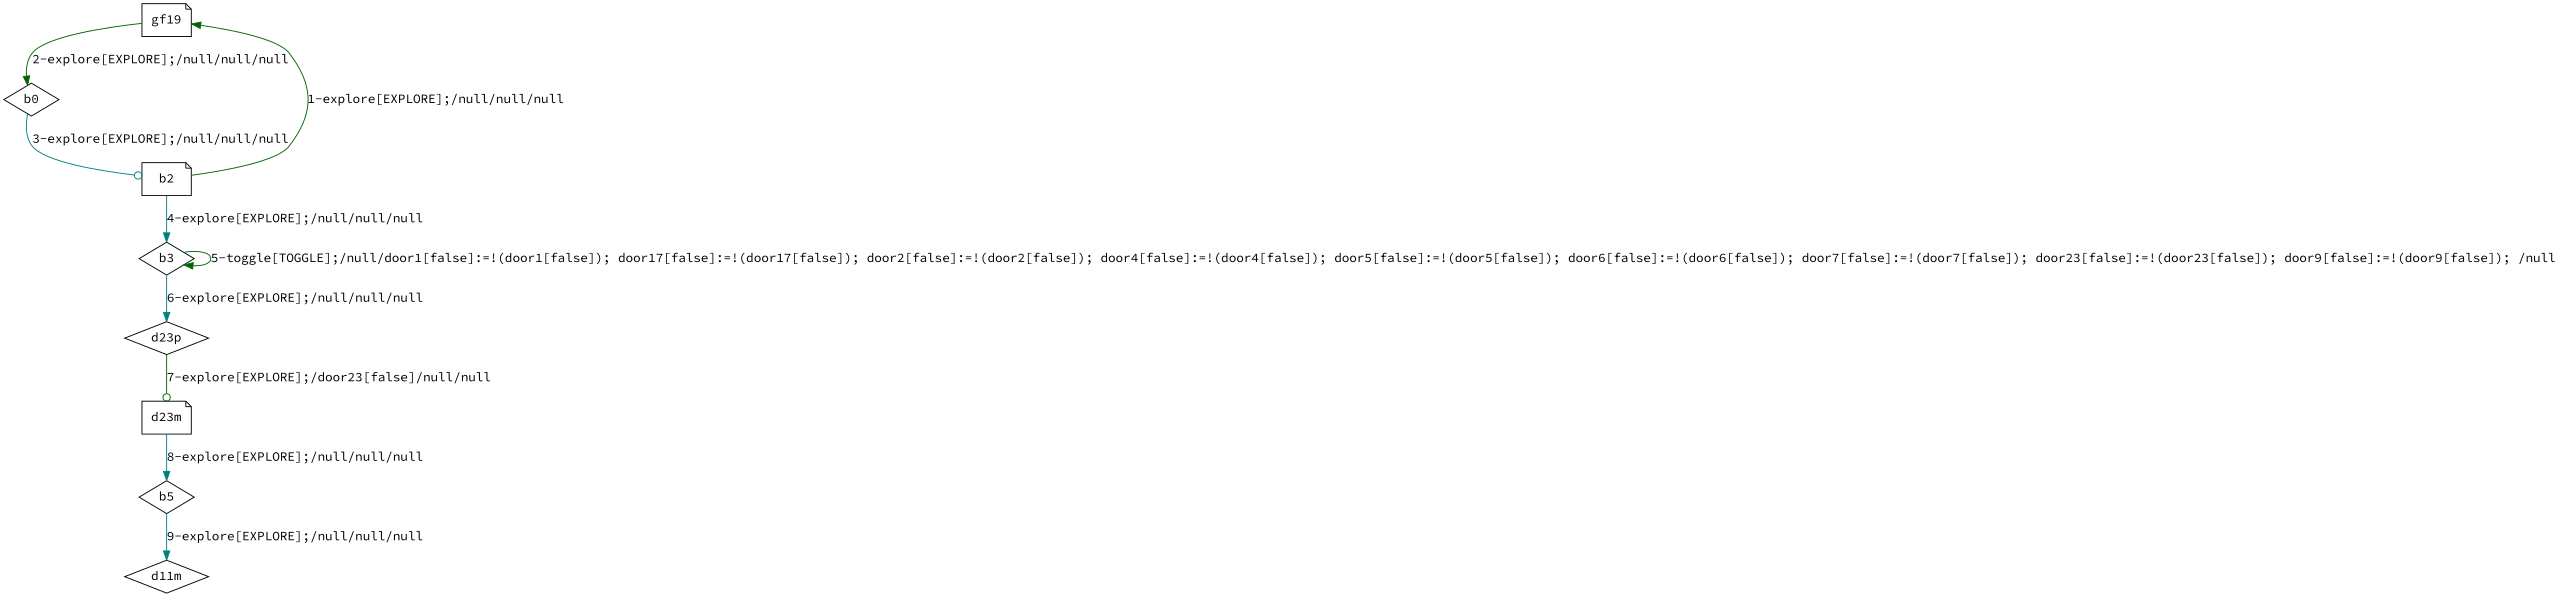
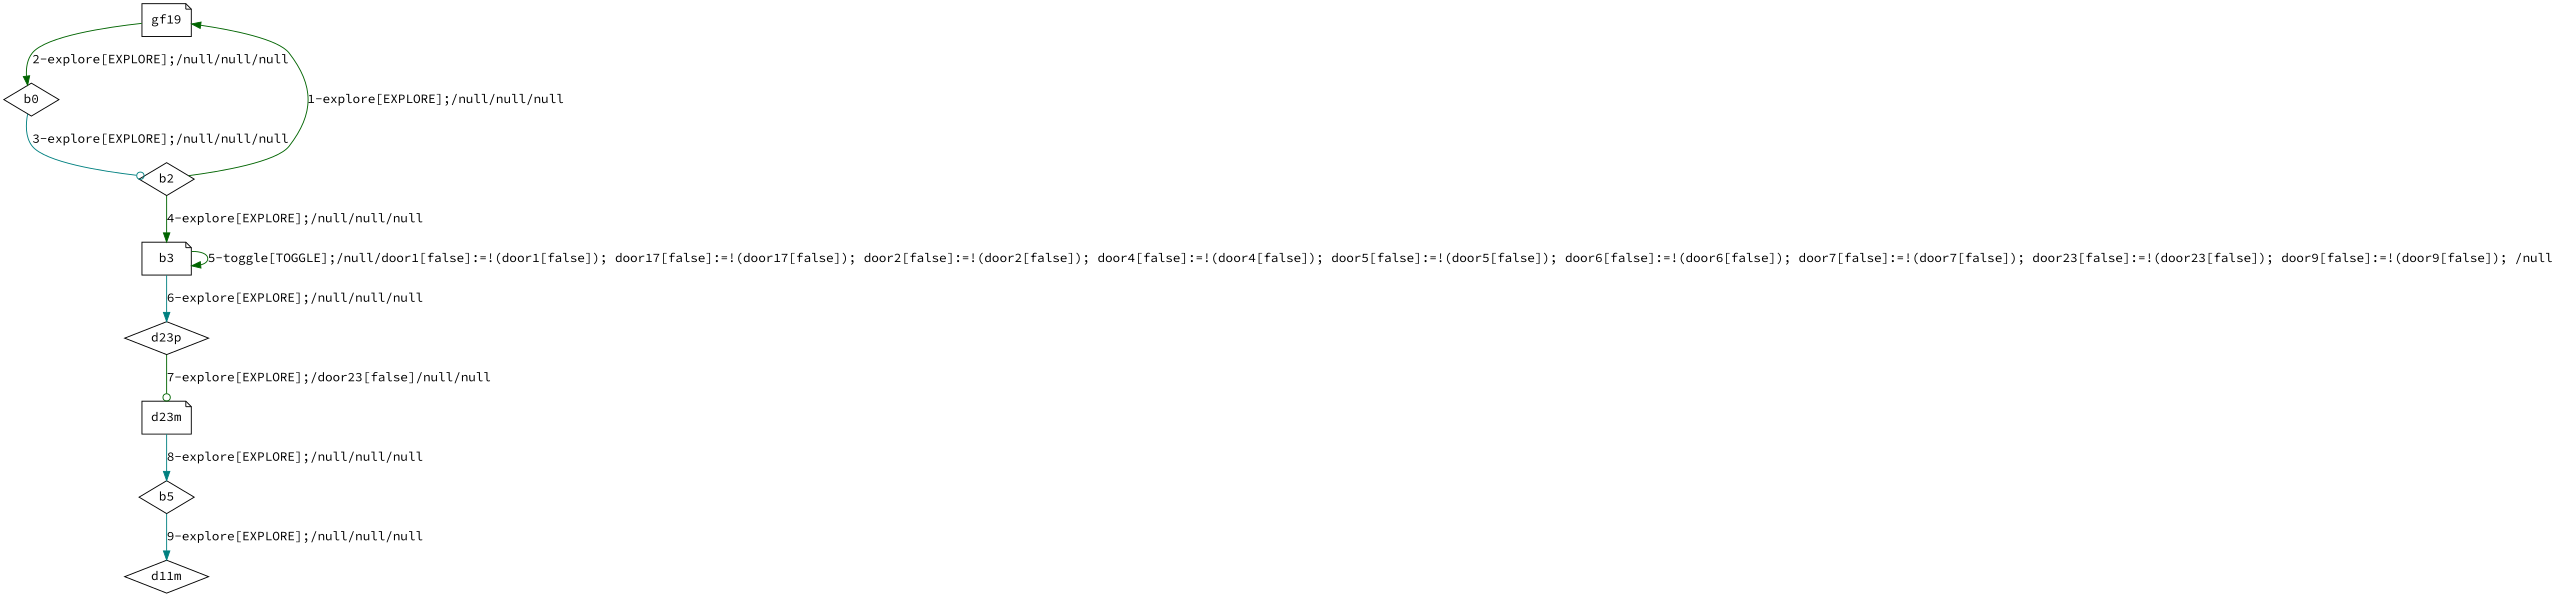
node "b2": shape note -> diamond
edge "b2" -> "b3": color teal -> darkgreen
node "b3": shape diamond -> note
